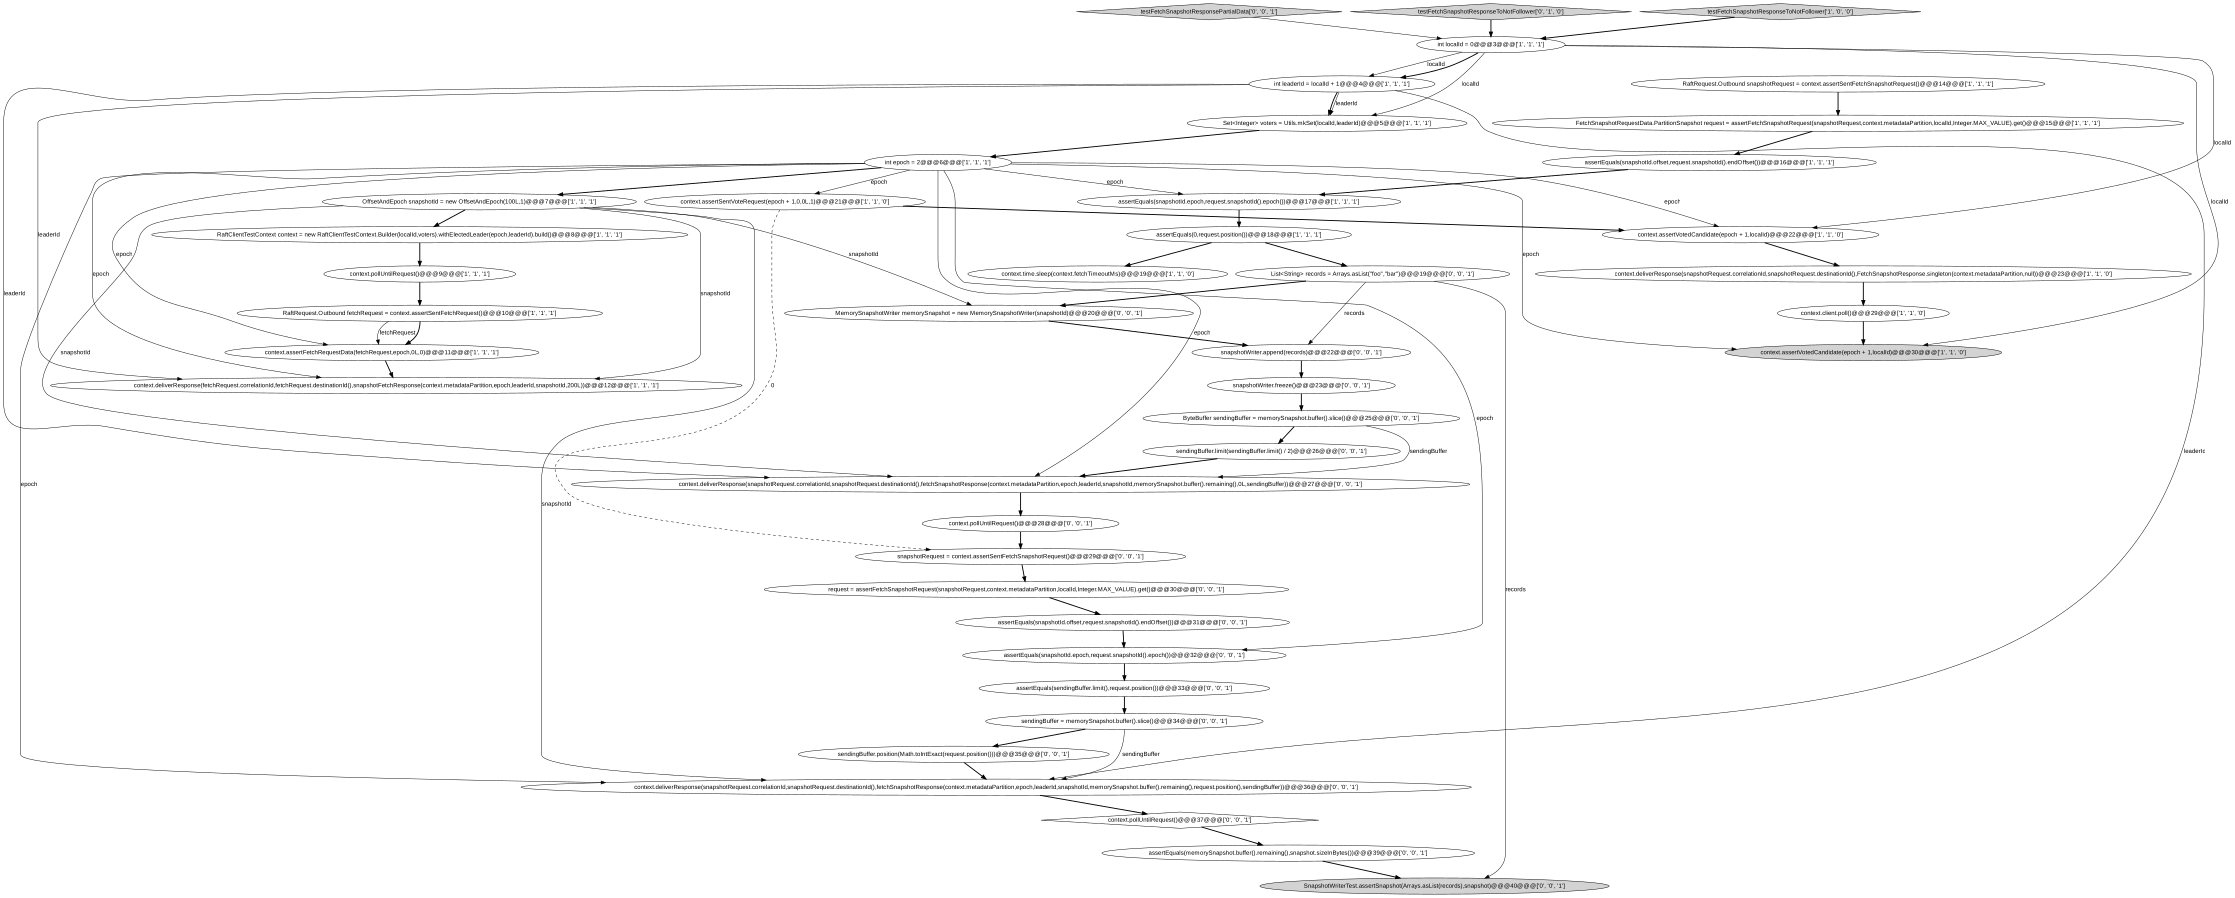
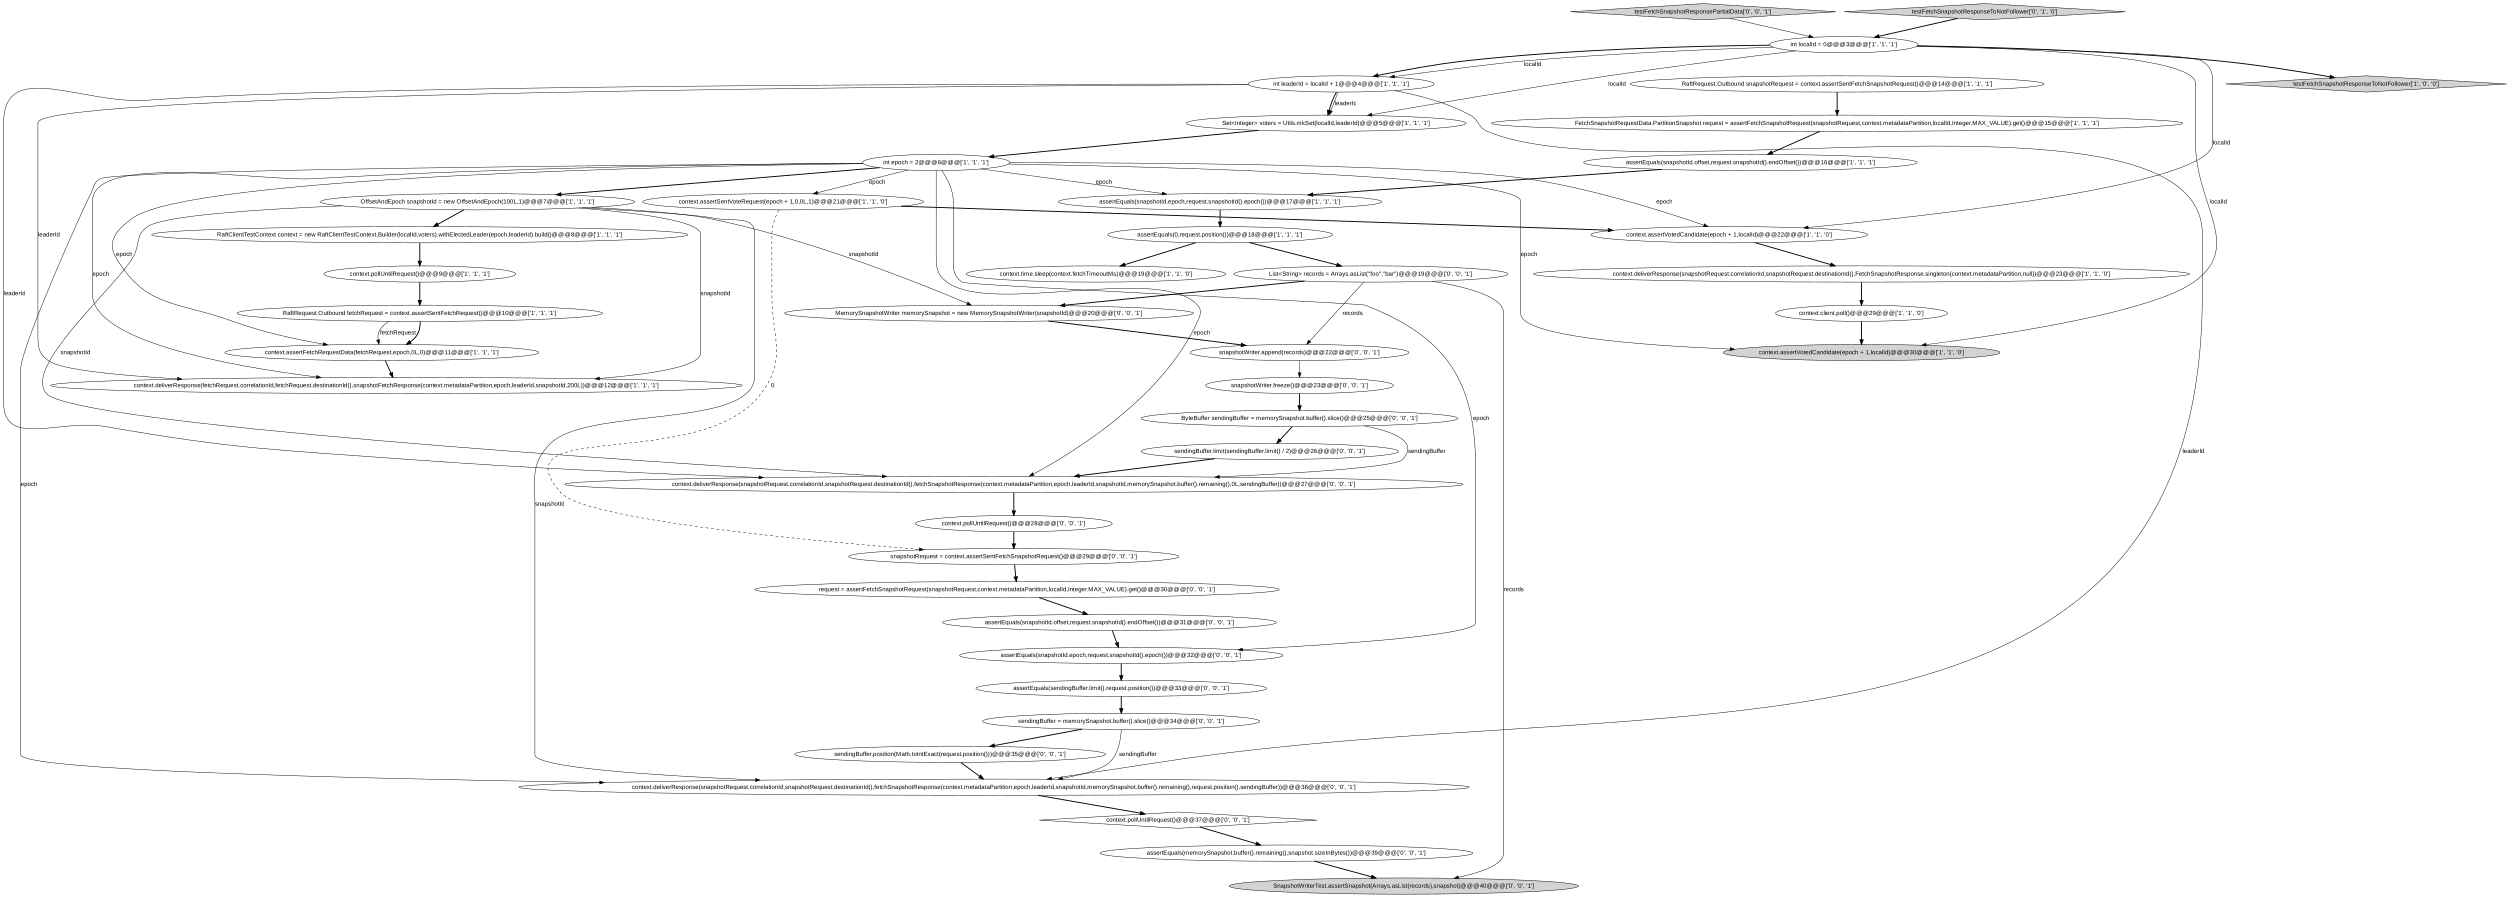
edge "testFetchSnapshotResponseToNotFollower['1', '0', '0']" -> "int localId = 0@@@3@@@['1', '1', '1']": reversed
edge "snapshotWriter.append(records)@@@22@@@['0', '0', '1']" -> "snapshotWriter.freeze()@@@23@@@['0', '0', '1']": style bold -> solid
